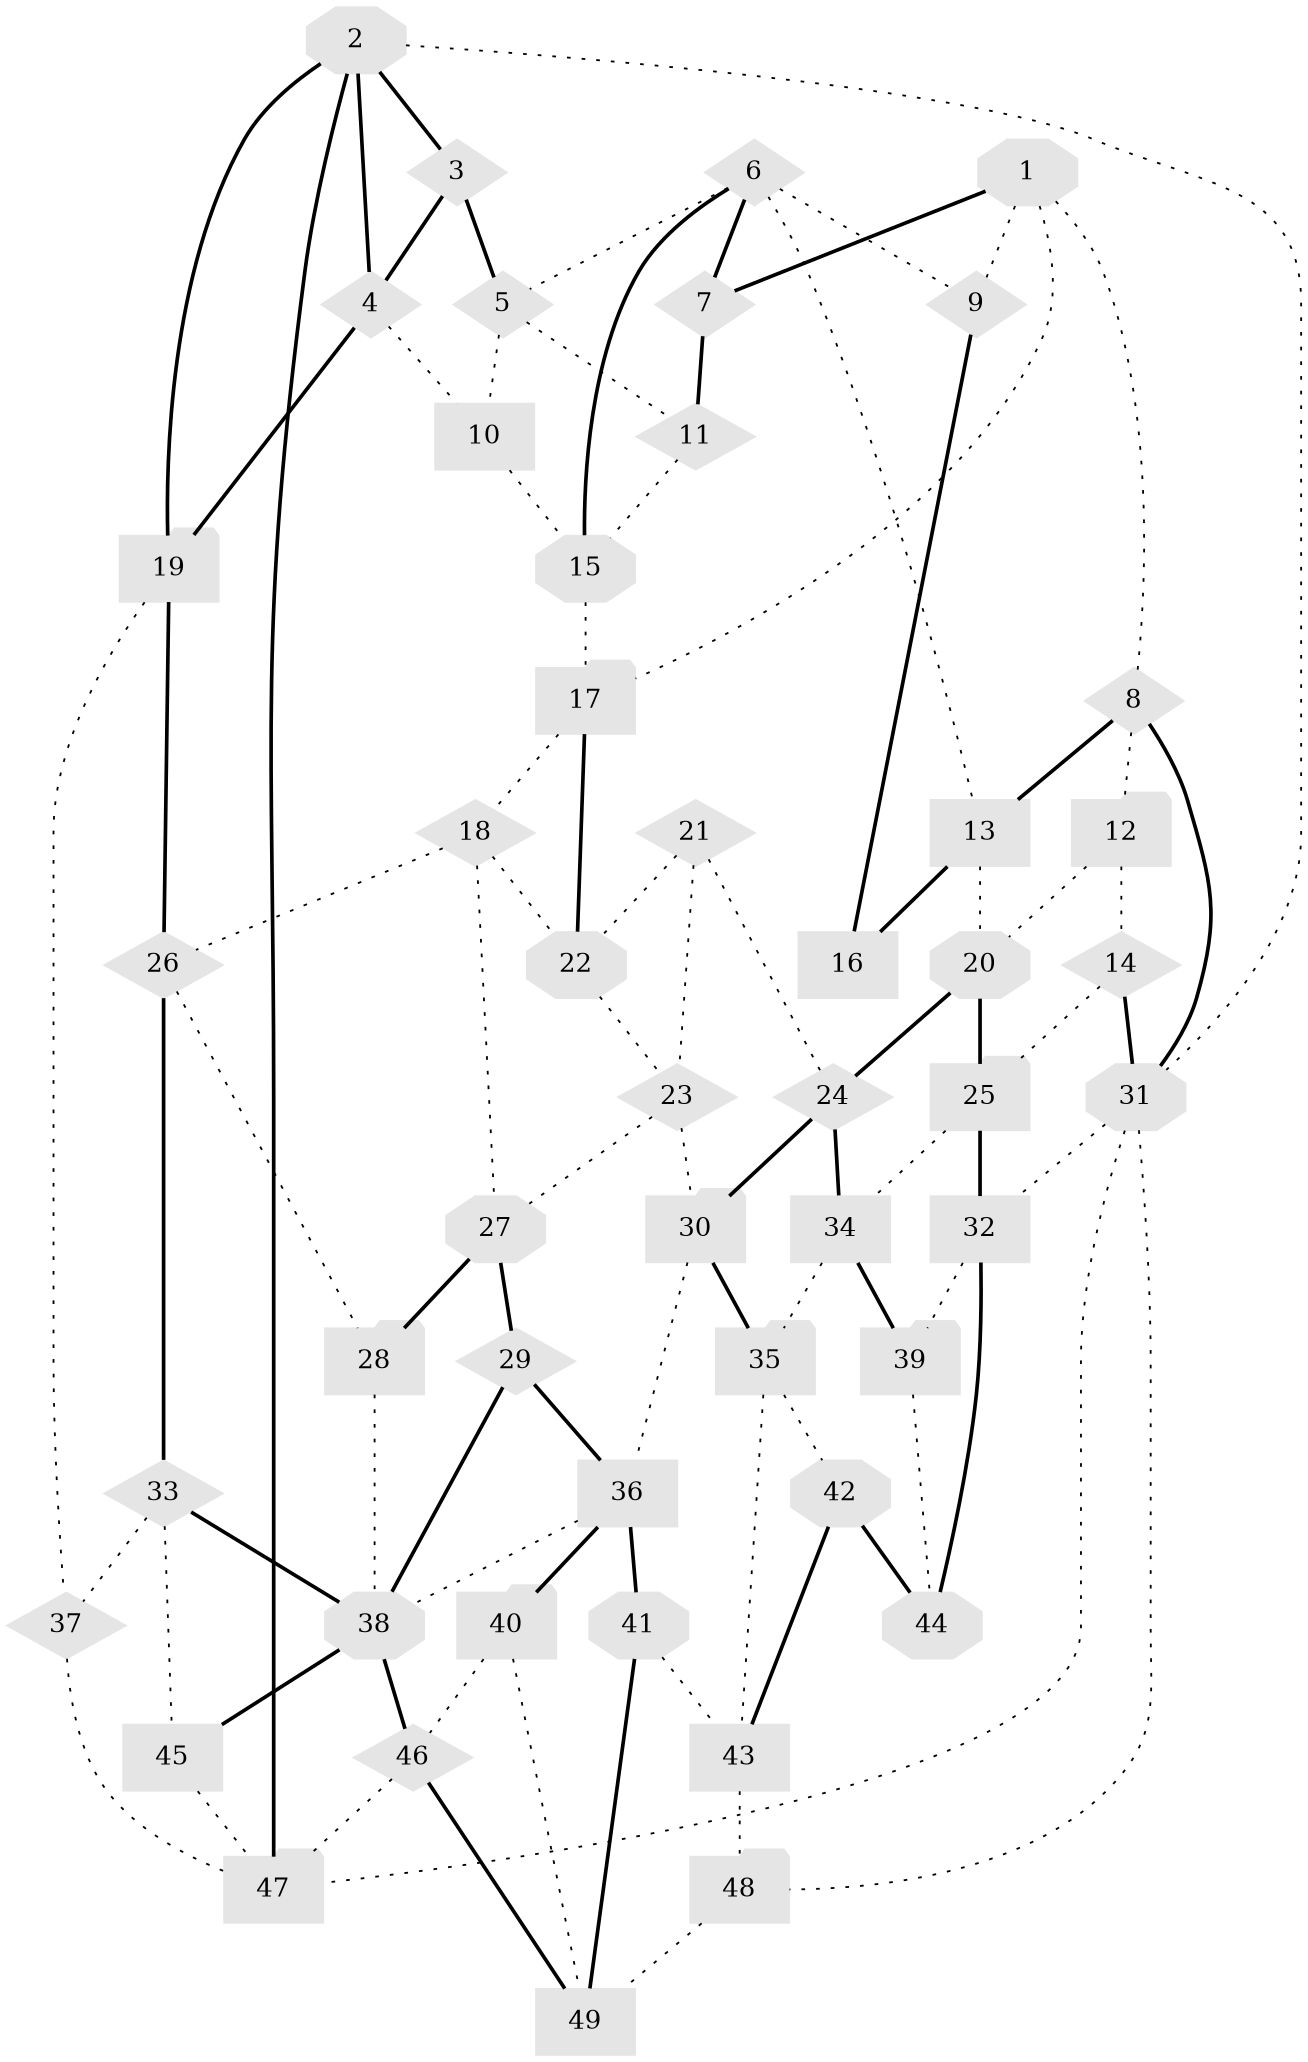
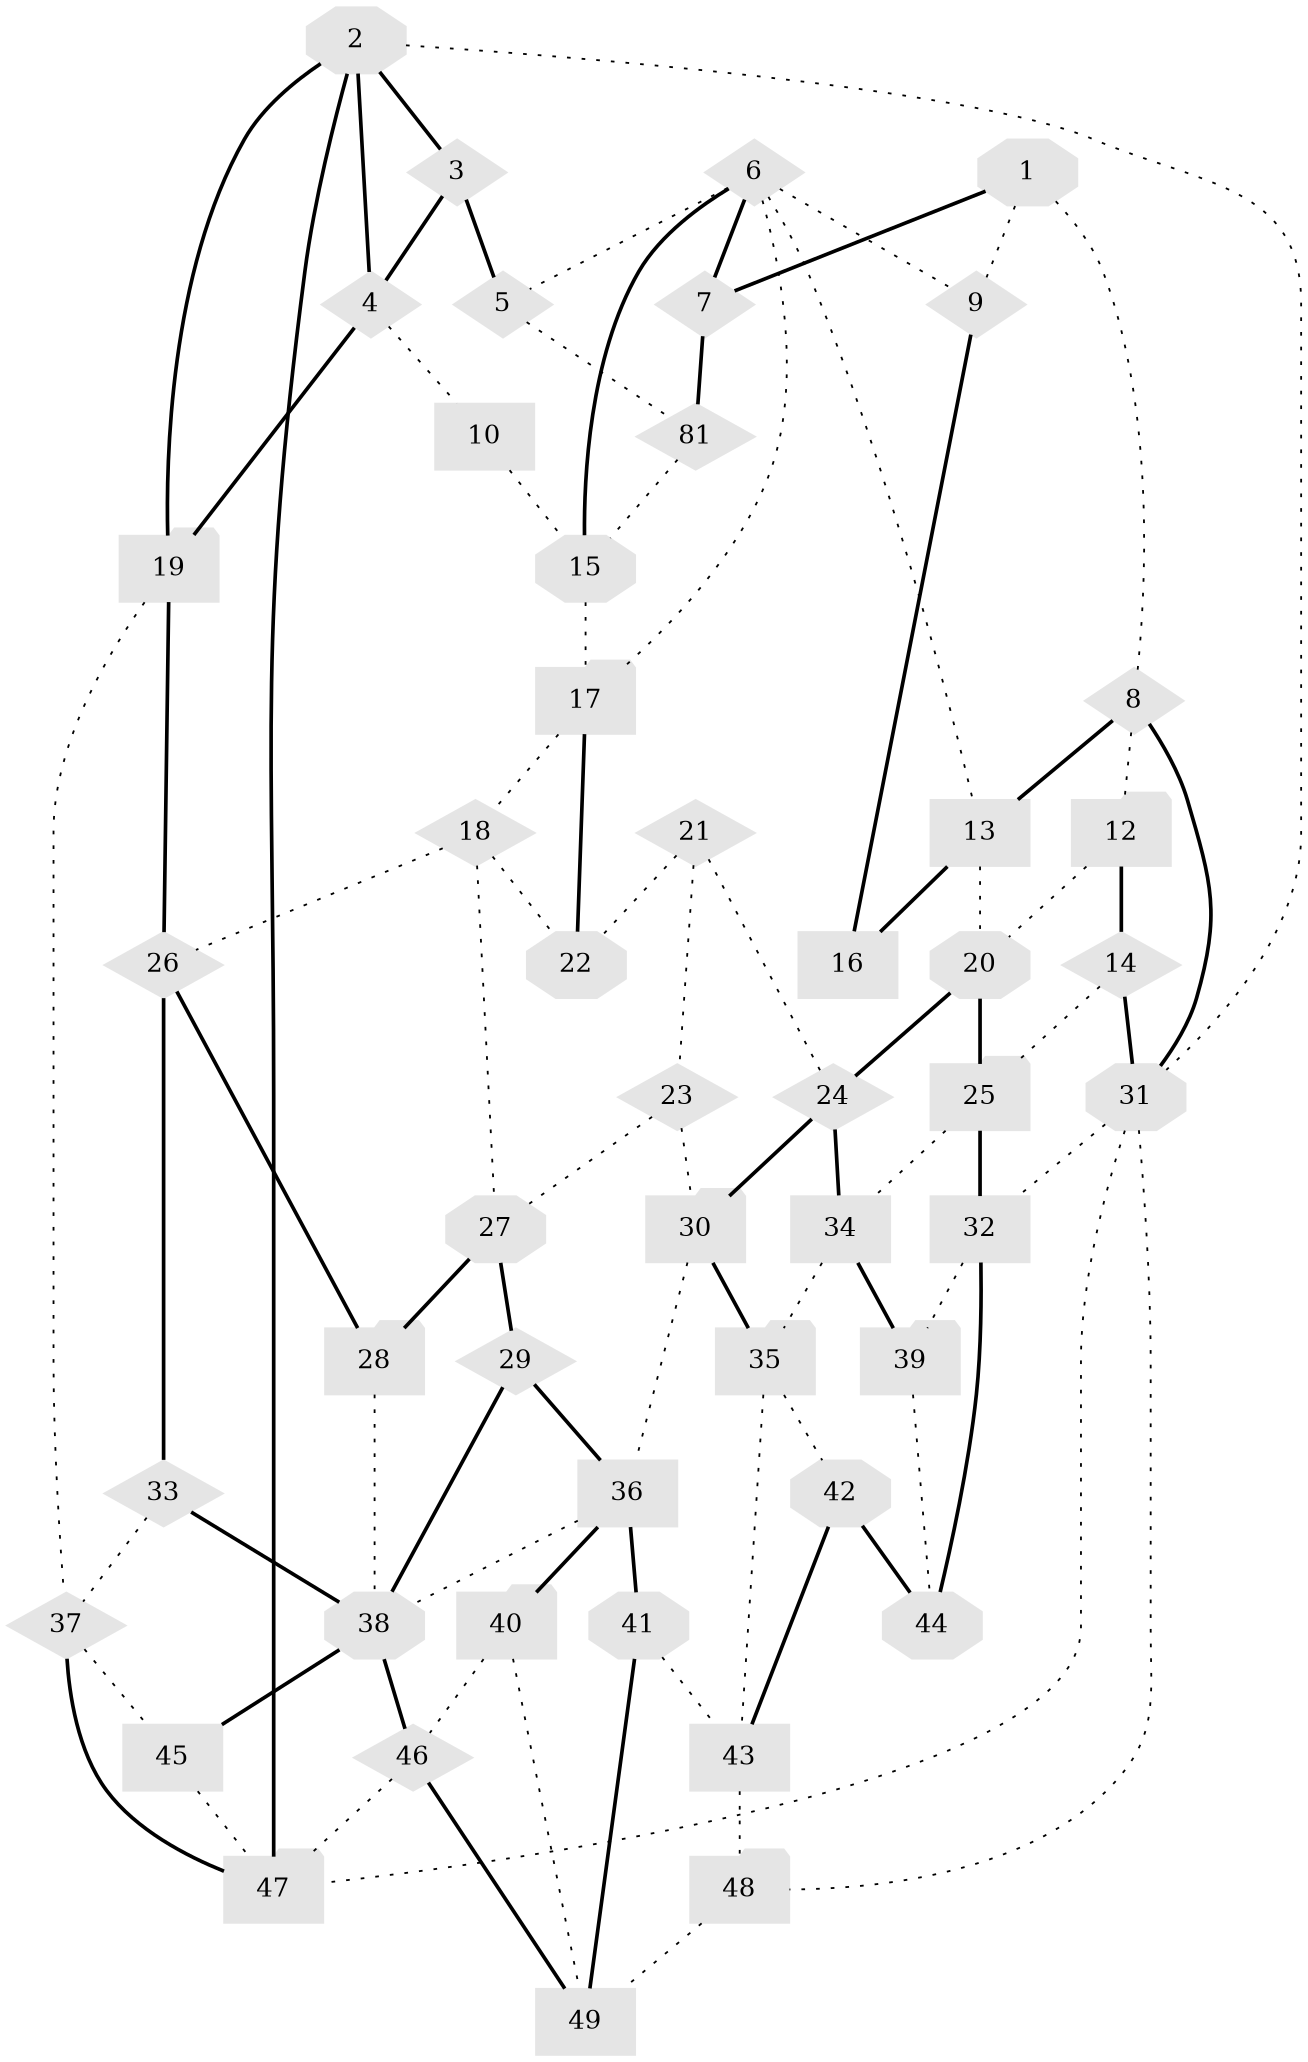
edge "5" -- "10": removed
node "11": label "11" -> "81"
edge "1" -- "17": now "6" -- "17"
edge "12" -- "14": style dotted -> bold
edge "22" -- "23": removed
edge "26" -- "28": style dotted -> bold
edge "33" -- "45": now "37" -- "45"
edge "37" -- "47": style dotted -> bold
